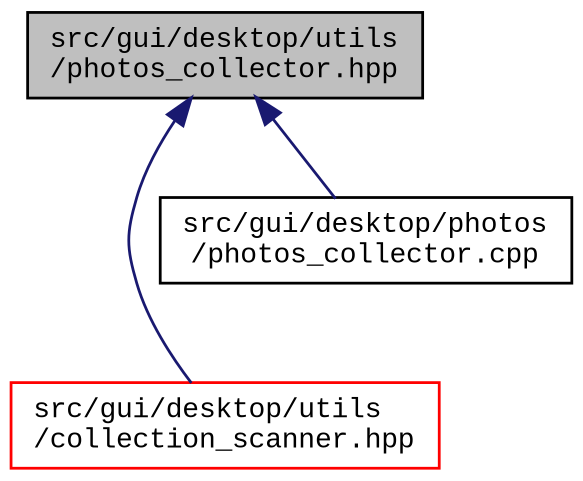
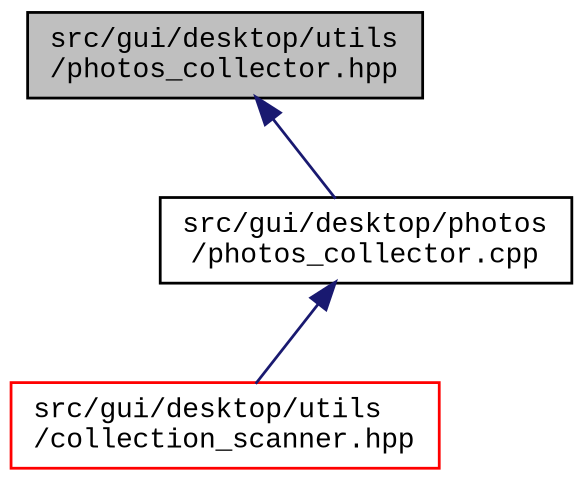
edge "src/gui/desktop/utils /collection_scanner.hpp" -> "src/gui/desktop/utils /photos_collector.hpp": now "src/gui/desktop/utils /collection_scanner.hpp" -> "src/gui/desktop/photos /photos_collector.cpp"
